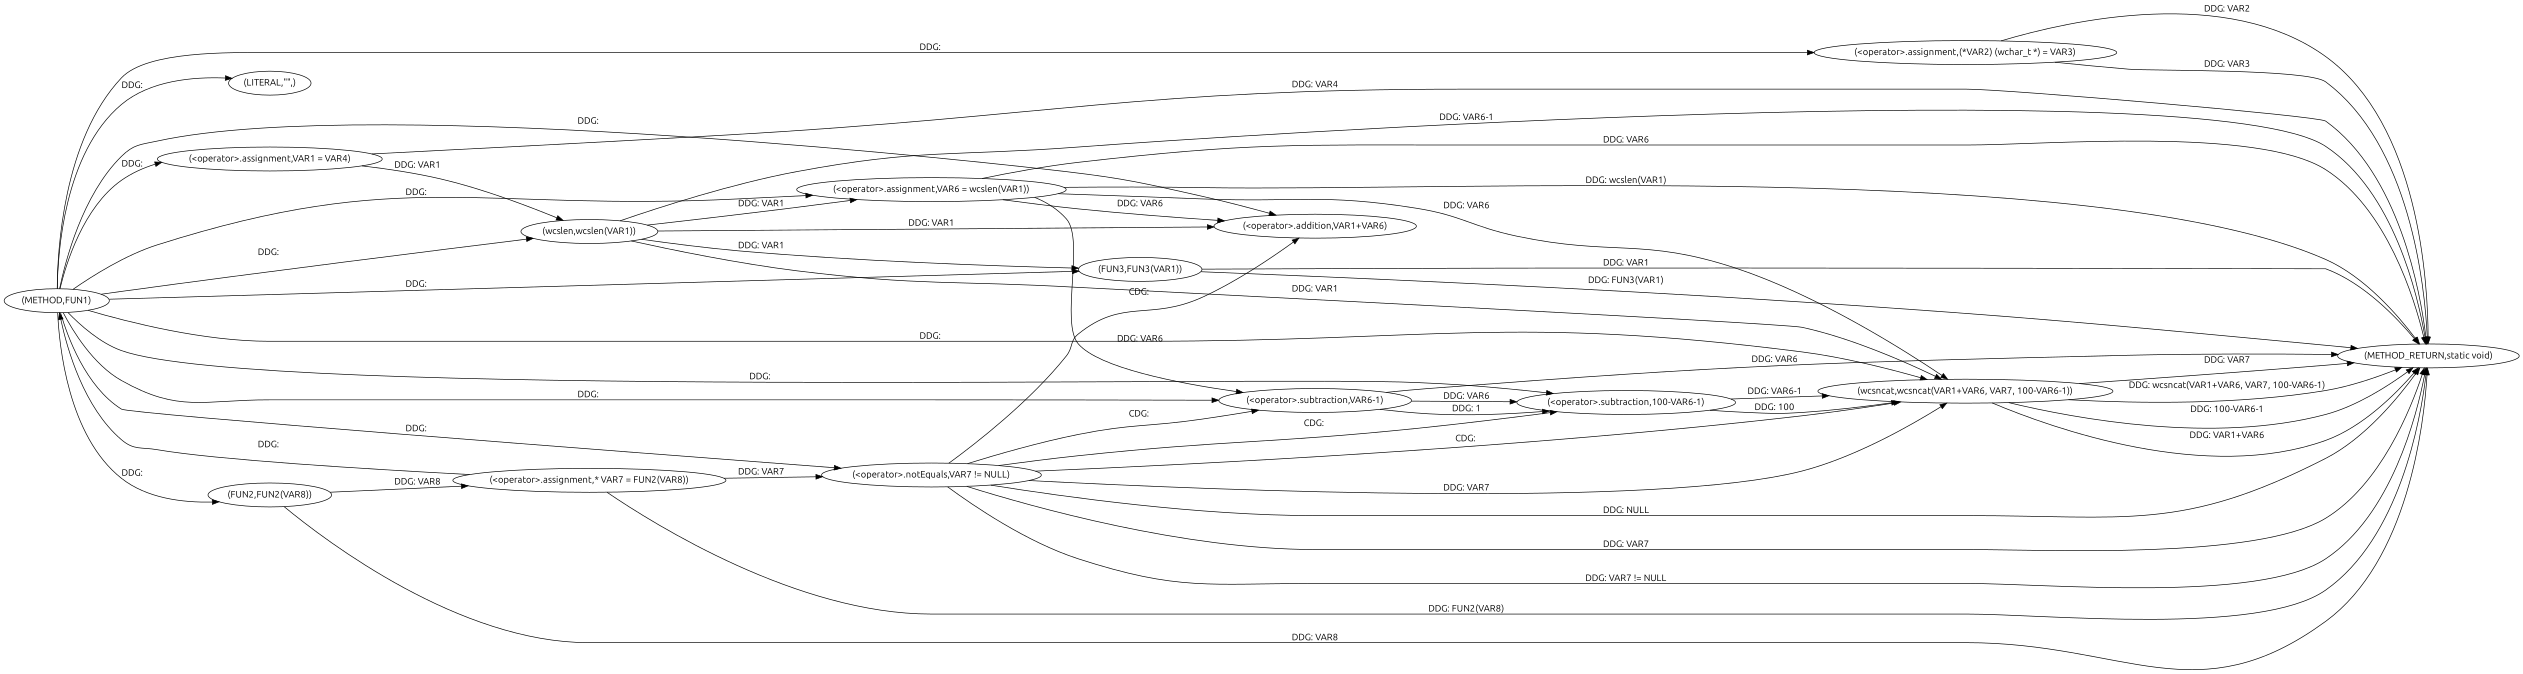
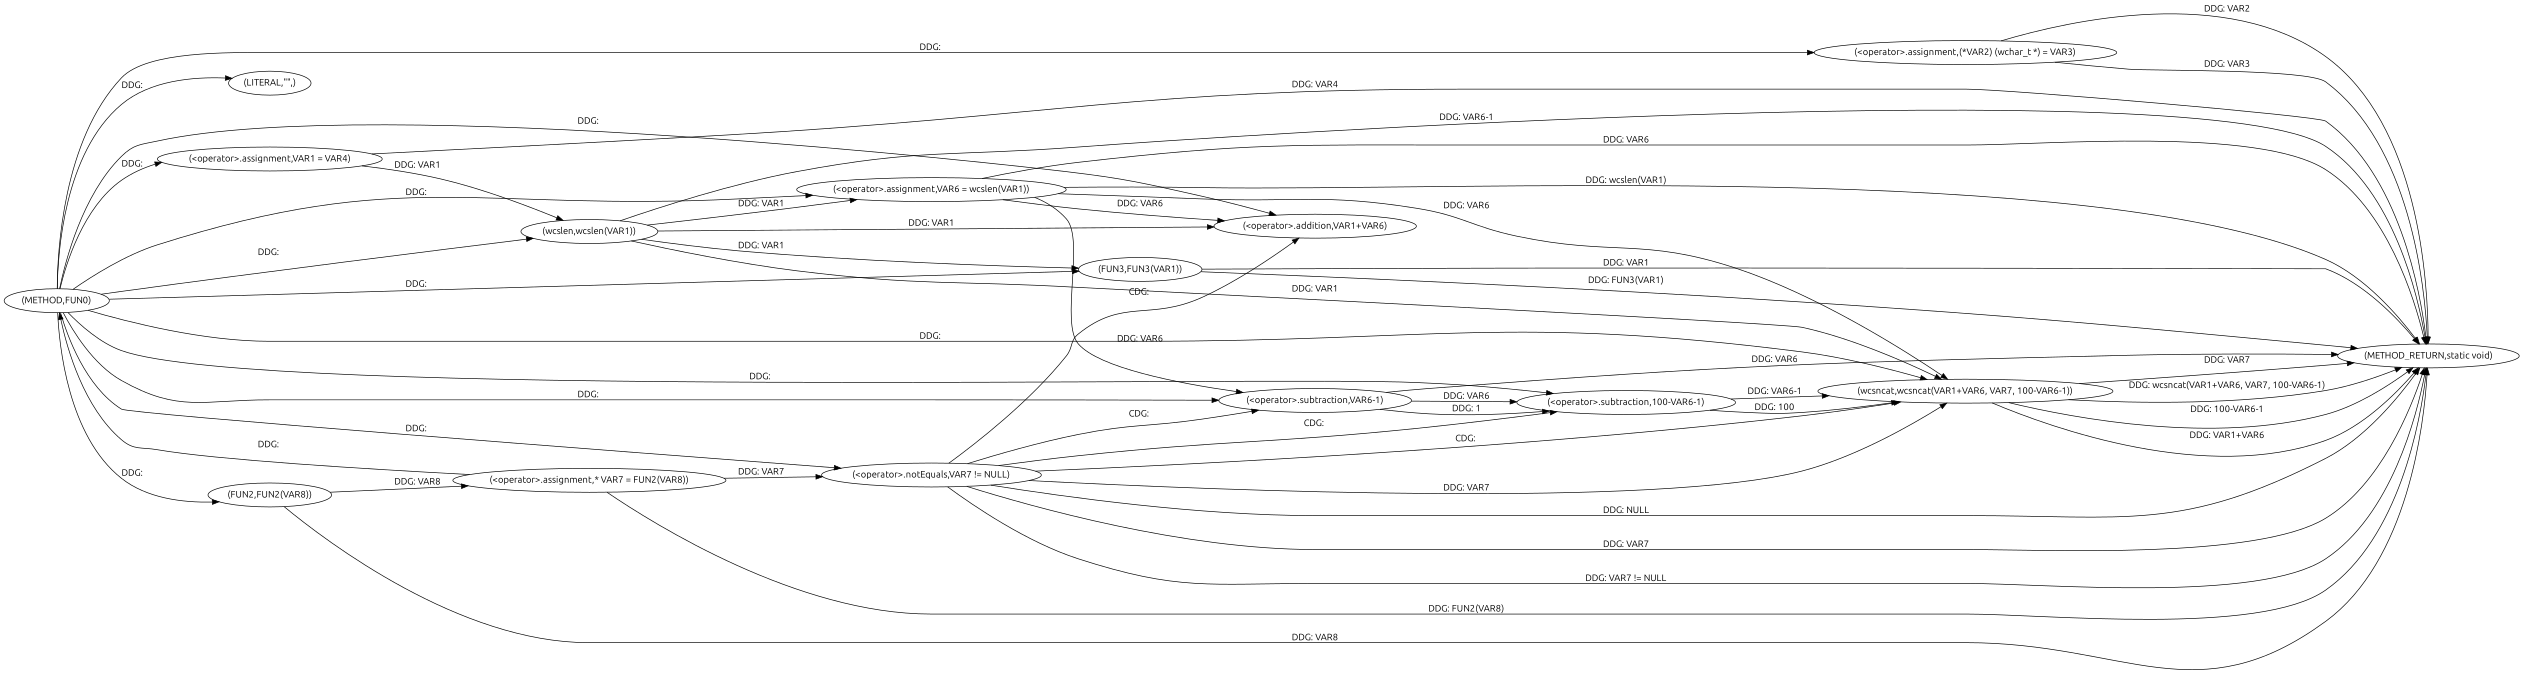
node "(METHOD,FUN1)": label "(METHOD,FUN1)" -> "(METHOD,FUN0)"
